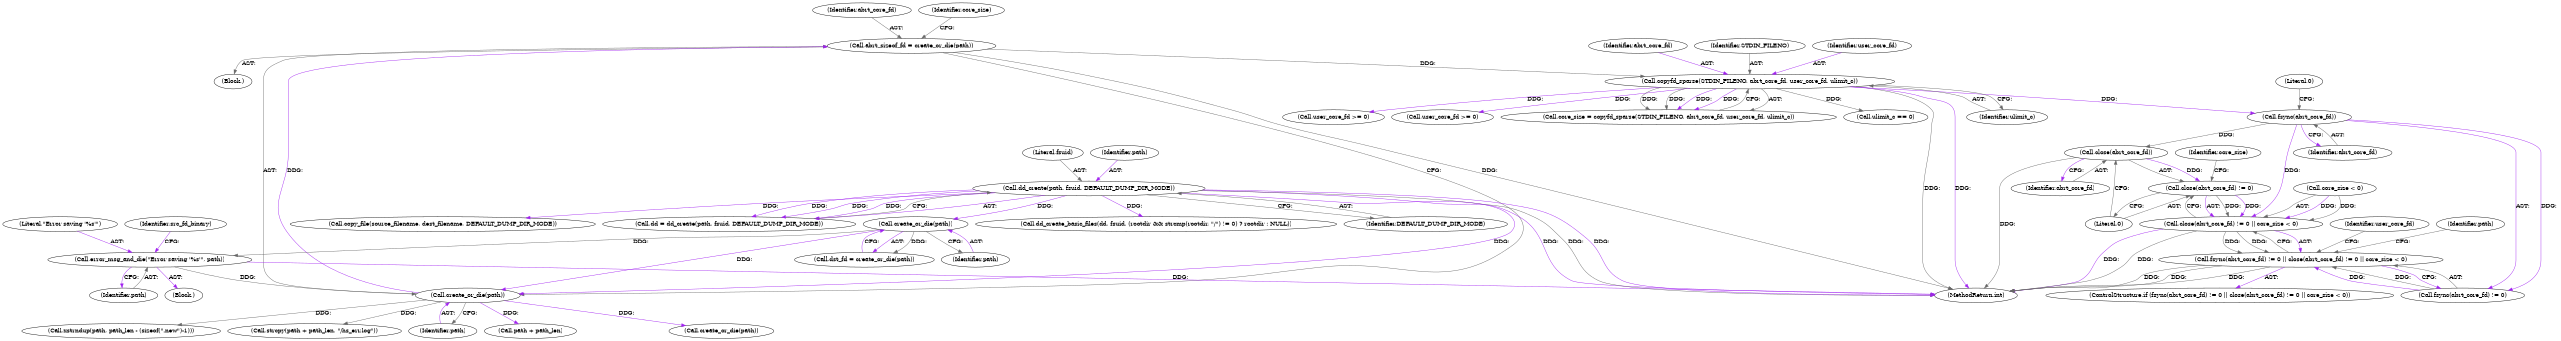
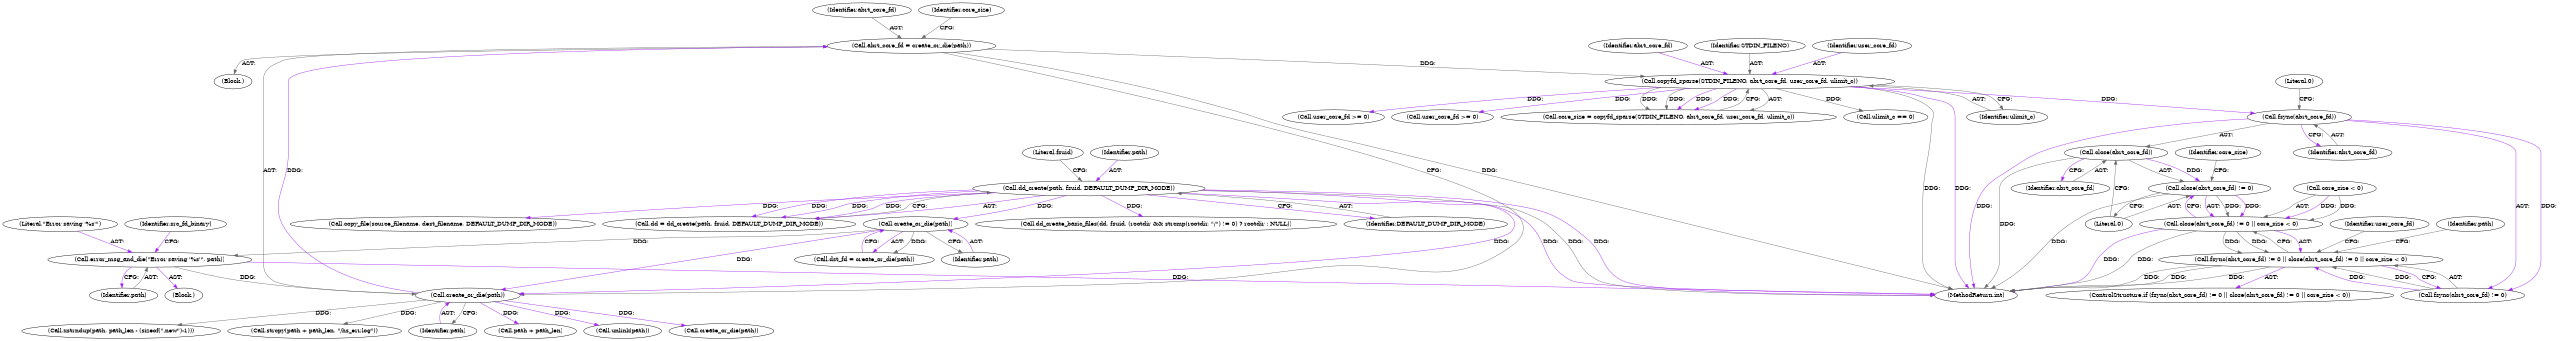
node "(Call,abrt_sizeof_fd = create_or_die(path))": label "(Call,abrt_sizeof_fd = create_or_die(path))" -> "(Call,abrt_core_fd = create_or_die(path))"
edge "(Call,fsync(abrt_core_fd))" -> "(Call,close(abrt_core_fd))": label "DDG: " -> "AST: "
edge "(Literal,fsuid)" -> "(Call,dd_create(path, fsuid, DEFAULT_DUMP_DIR_MODE))": label "AST: " -> "CFG: "
edge "(Call,fsync(abrt_core_fd))" -> "(Call,close(abrt_core_fd) != 0 || core_size < 0)": now "(Call,fsync(abrt_core_fd))" -> "(MethodReturn,int)"
edge "(Call,dd_create(path, fsuid, DEFAULT_DUMP_DIR_MODE))" -> "(Identifier,DEFAULT_DUMP_DIR_MODE)": color gray40 -> purple
edge "(Call,close(abrt_core_fd) != 0 || core_size < 0)" -> "(Call,close(abrt_core_fd) != 0)": color gray40 -> purple
edge "(Call,close(abrt_core_fd) != 0)" -> "(MethodReturn,int)": added, label "DDG:"
node "(Call,unlink(path))": added
